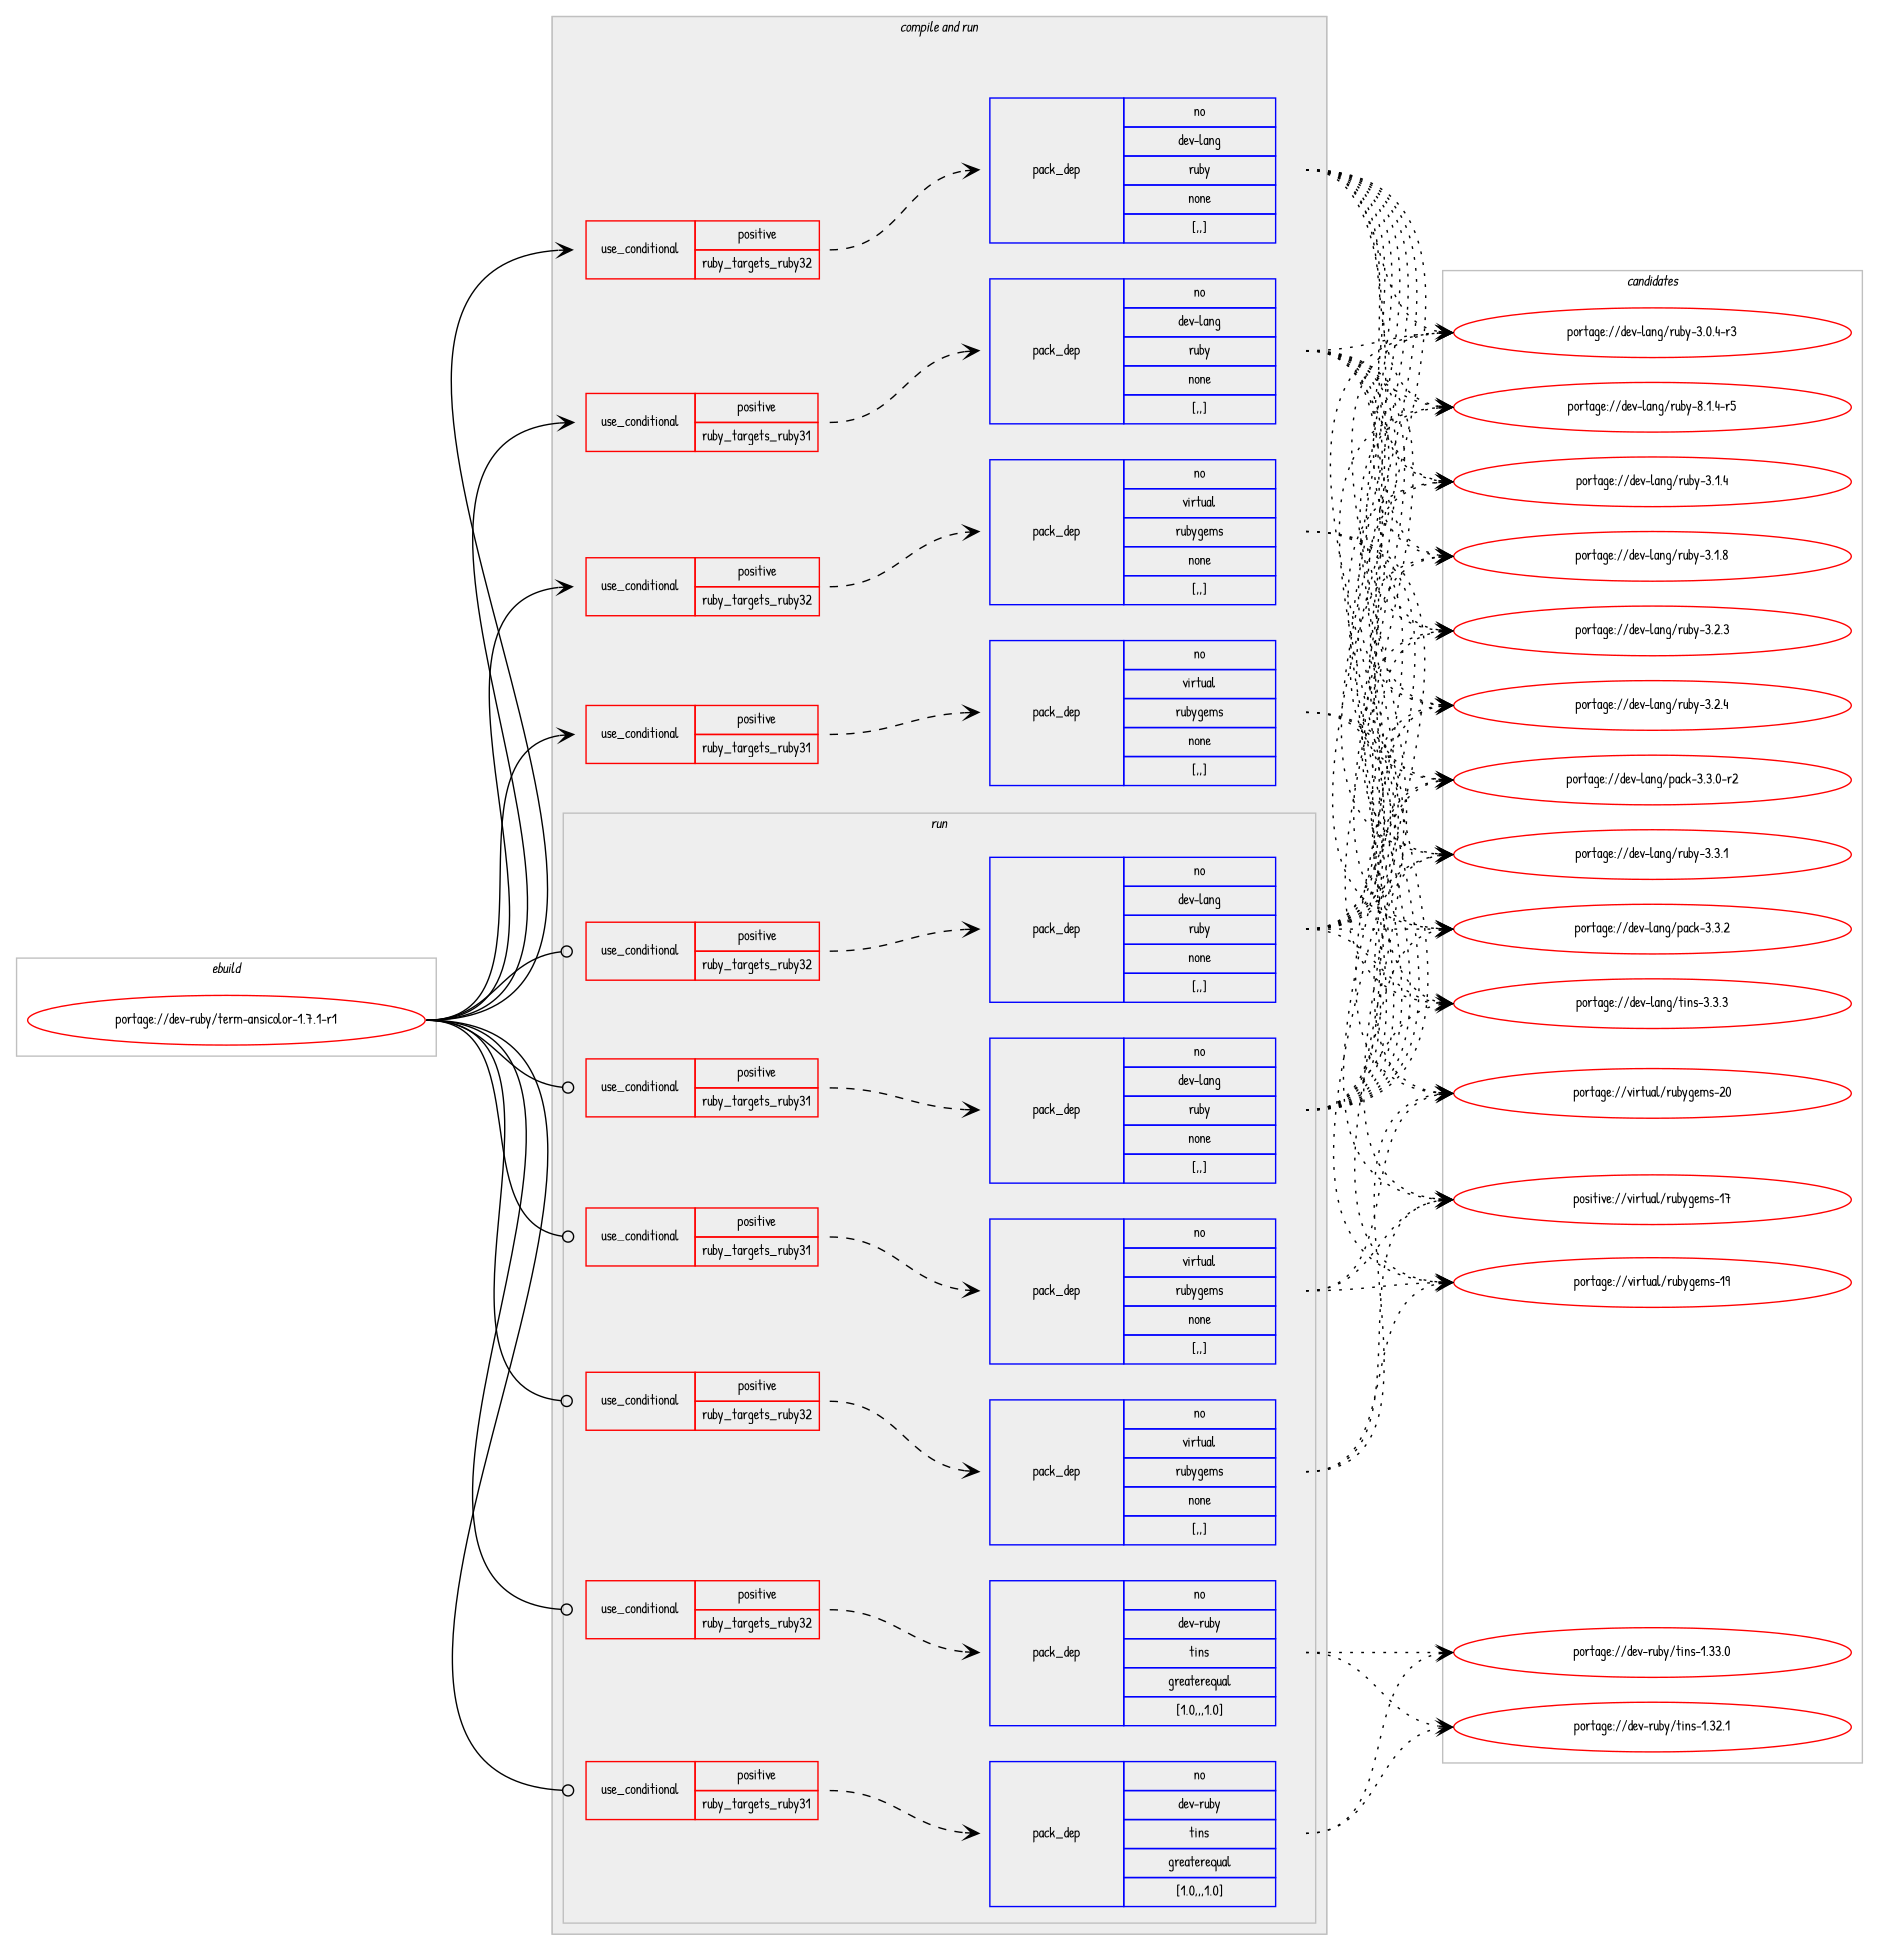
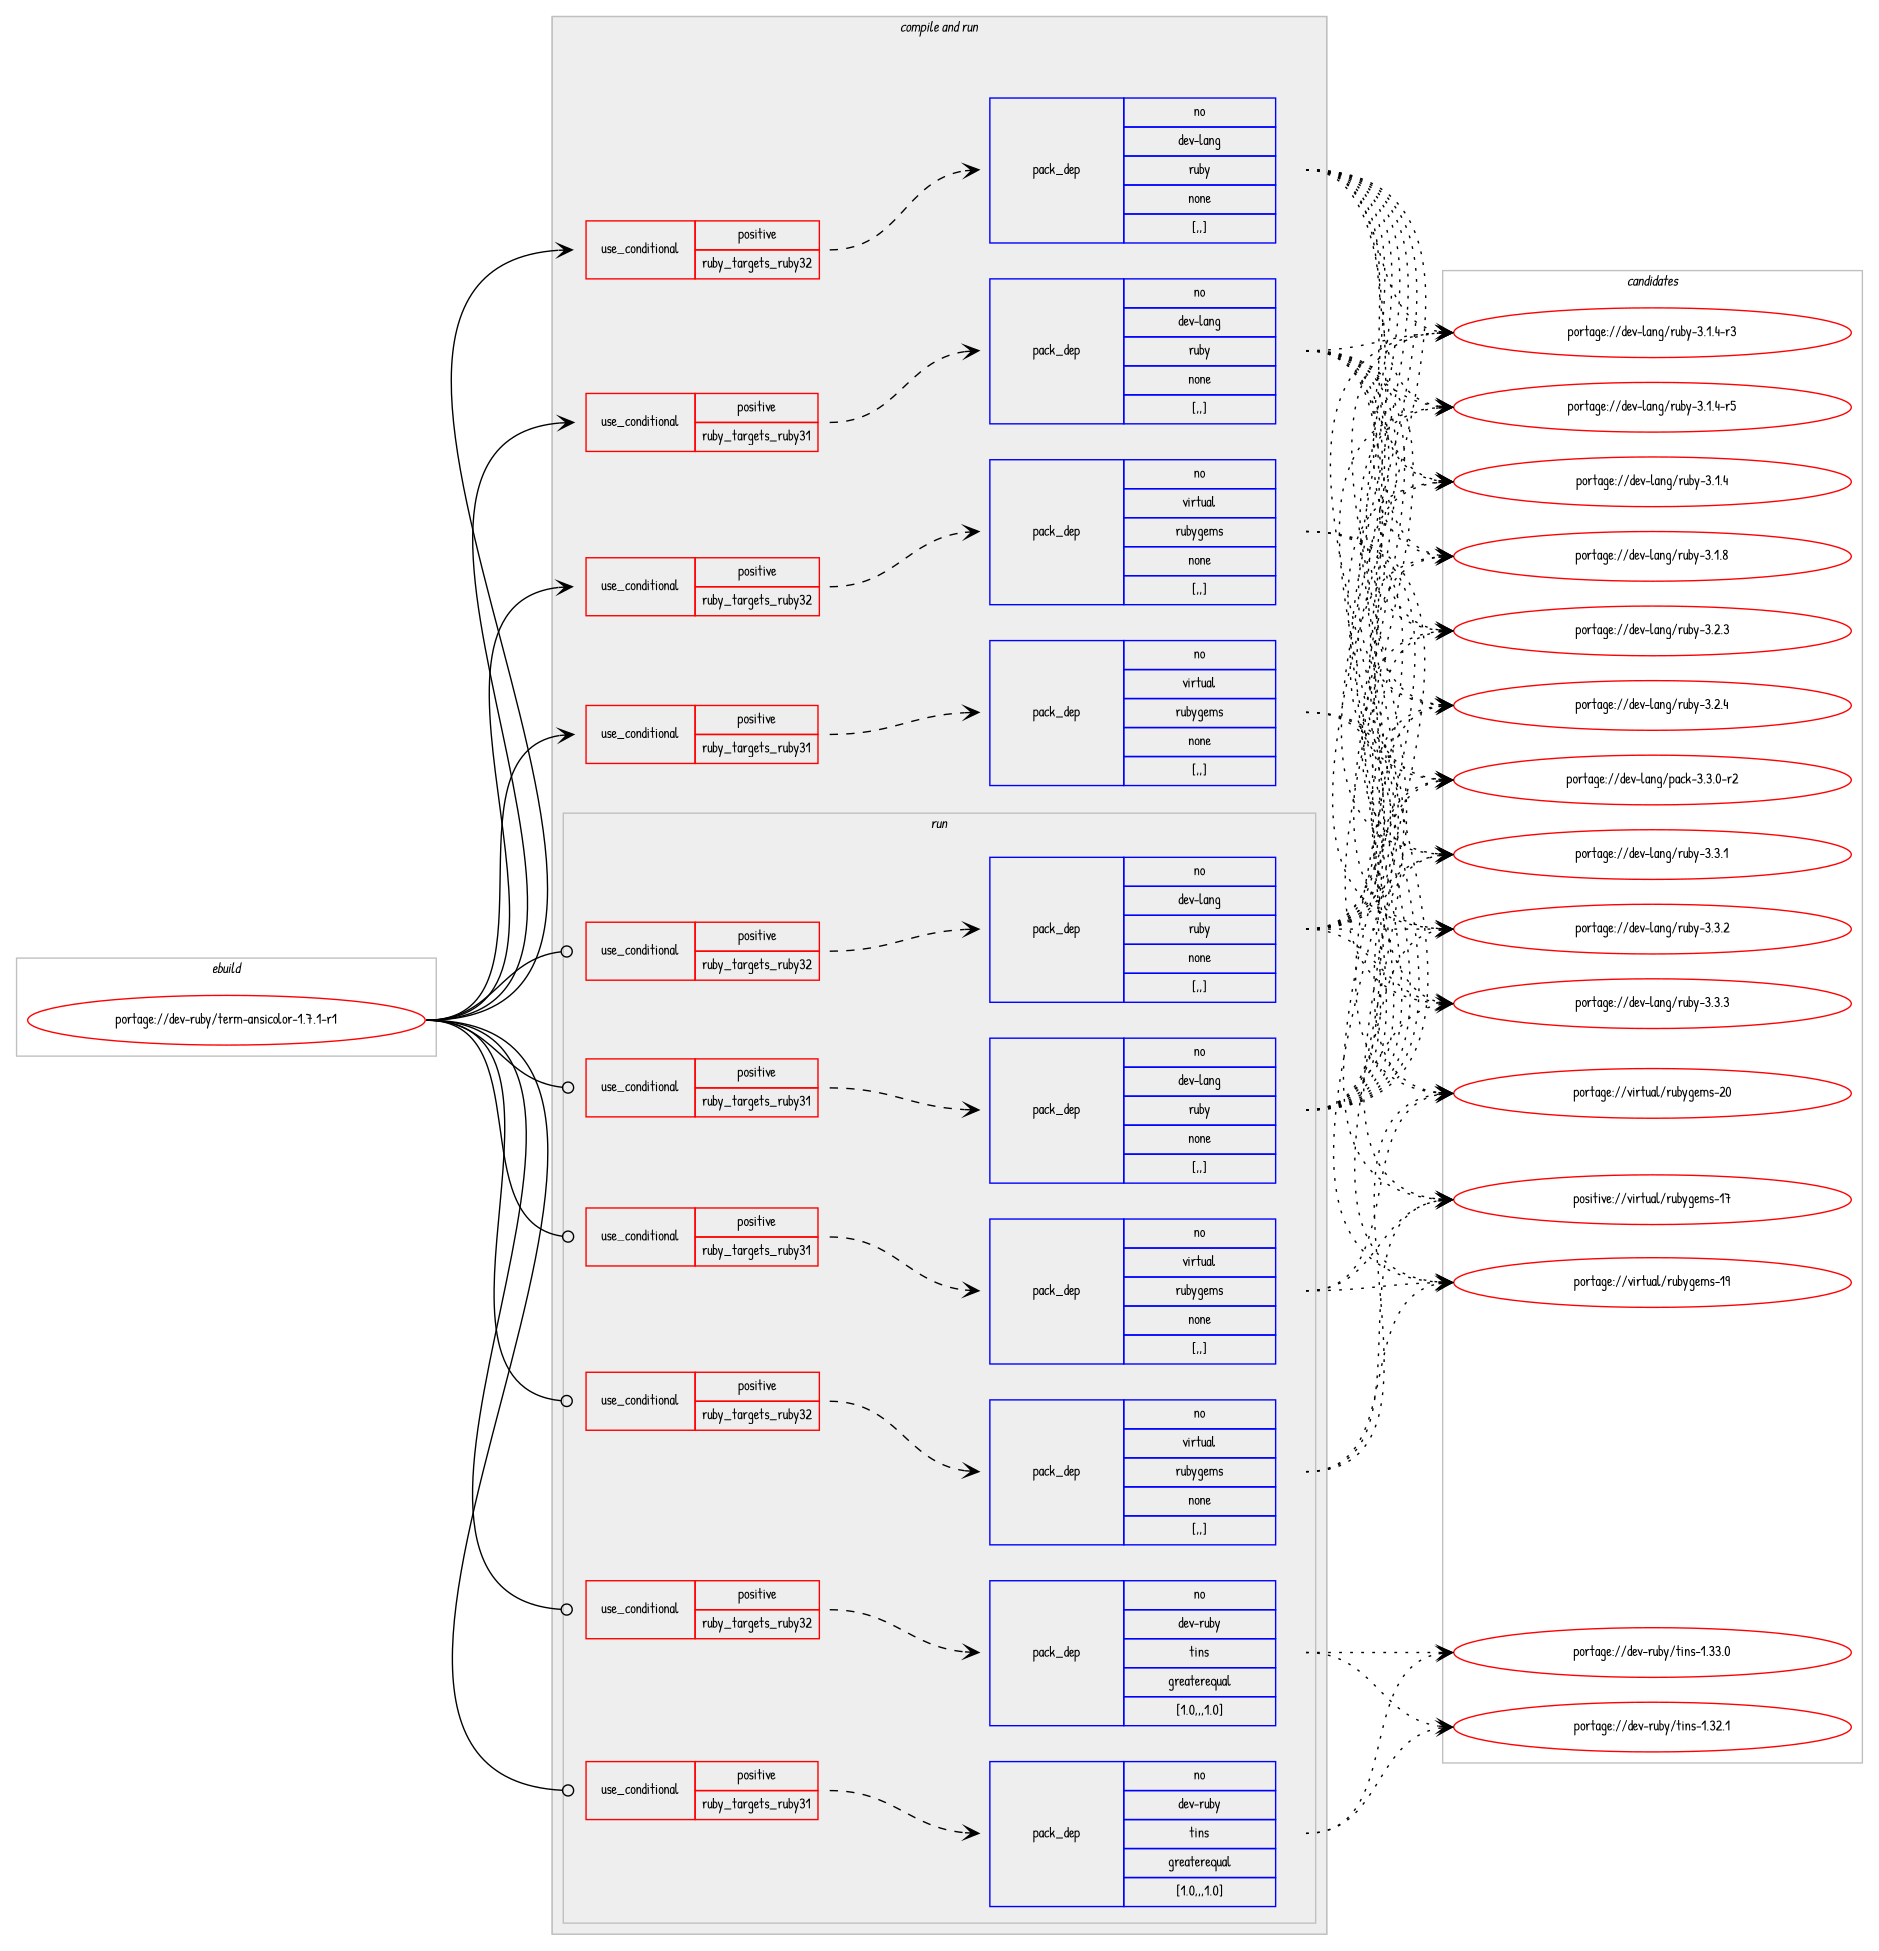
node "portage://dev-lang/ruby-3.0.4-r3": label "portage://dev-lang/ruby-3.0.4-r3" -> "portage://dev-lang/ruby-3.1.4-r3"
node "portage://dev-lang/ruby-8.1.4-r5": label "portage://dev-lang/ruby-8.1.4-r5" -> "portage://dev-lang/ruby-3.1.4-r5"
node "portage://dev-lang/pack-3.3.2": label "portage://dev-lang/pack-3.3.2" -> "portage://dev-lang/ruby-3.3.2"
node "portage://dev-lang/tins-3.3.3": label "portage://dev-lang/tins-3.3.3" -> "portage://dev-lang/ruby-3.3.3"
